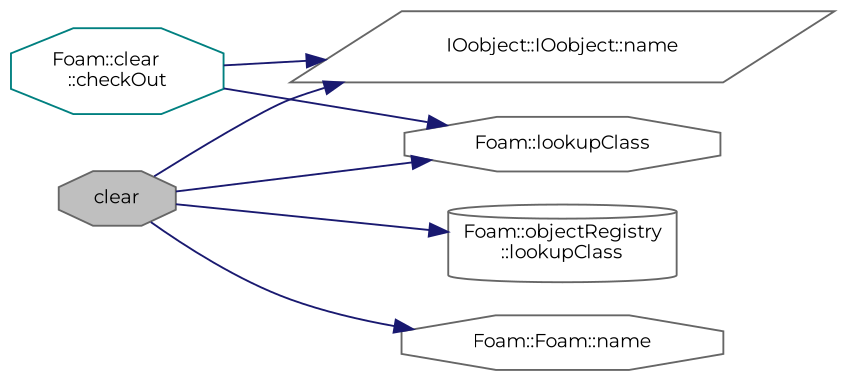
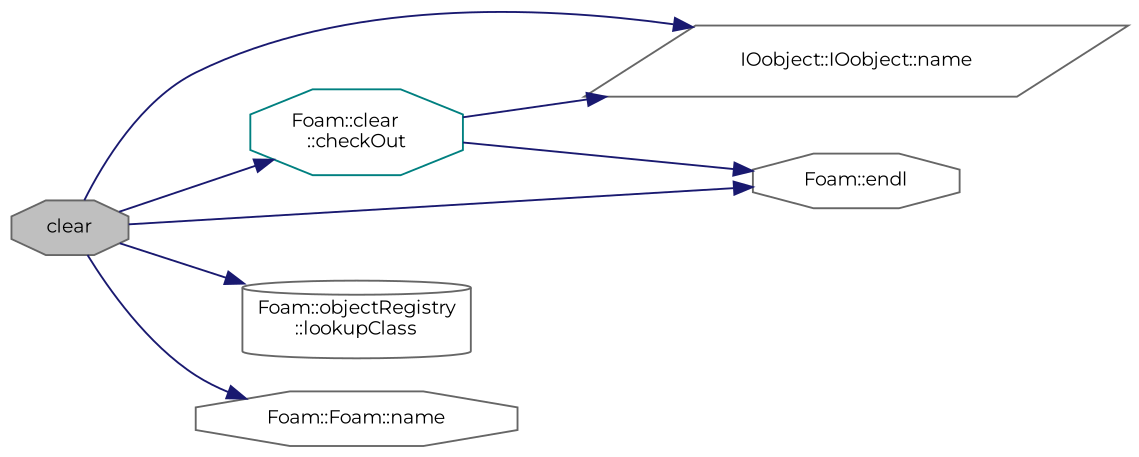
node "Foam::lookupClass": label "Foam::lookupClass" -> "Foam::endl"
edge "clear" -> "Foam::clear ::checkOut": added
